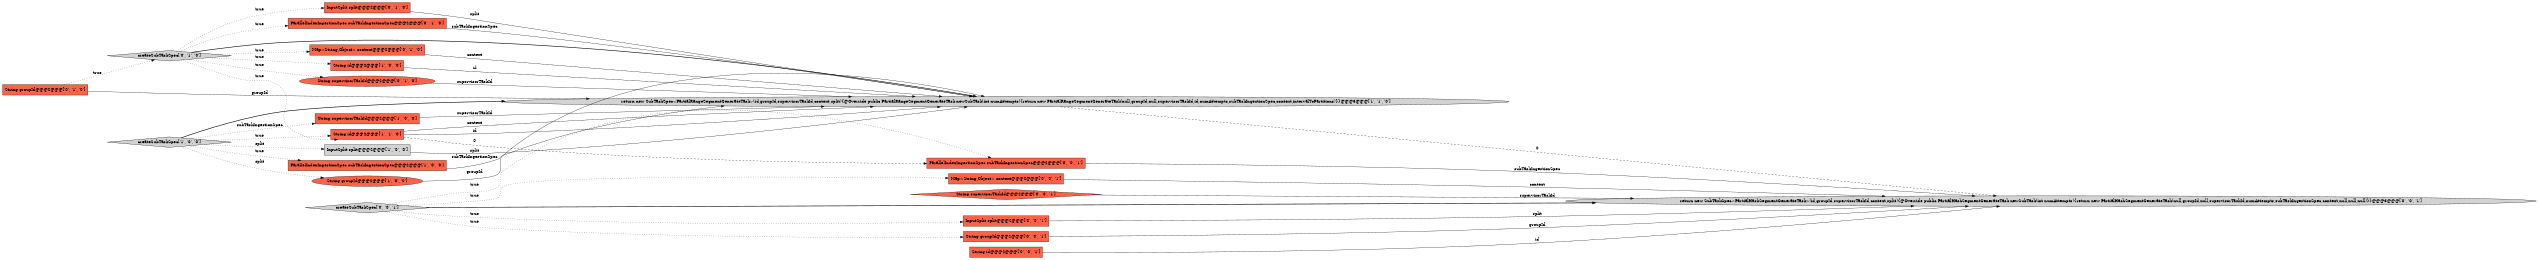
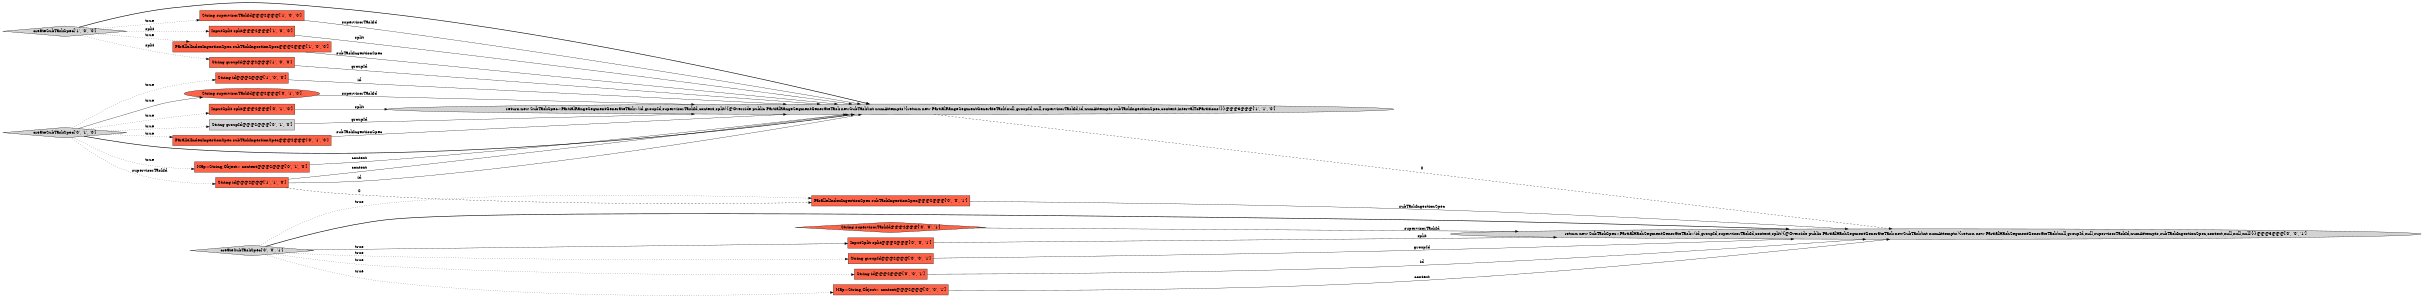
edge "createSubTaskSpec['0', '1', '0']" -> "String supervisorTaskId@@@2@@@['0', '1', '0']": style dotted -> solid
edge "String groupId@@@2@@@['0', '1', '0']" -> "createSubTaskSpec['0', '1', '0']": reversed
edge "createSubTaskSpec['0', '1', '0']" -> "String id@@@2@@@['1', '1', '0']": label "true" -> "supervisorTaskId"
node "String groupId@@@2@@@['0', '1', '0']": fillcolor tomato -> lightgray
edge "createSubTaskSpec['1', '0', '0']" -> "String supervisorTaskId@@@2@@@['1', '0', '0']": label "subTaskIngestionSpec" -> "true"
edge "createSubTaskSpec['1', '0', '0']" -> "String id@@@2@@@['1', '1', '0']": removed, label "true"
node "InputSplit split@@@2@@@['1', '0', '0']": fillcolor lightgray -> tomato
node "String groupId@@@2@@@['1', '0', '0']": shape ellipse -> box
edge "createSubTaskSpec['0', '0', '1']" -> "InputSplit split@@@2@@@['0', '0', '1']": style dotted -> solid
edge "createSubTaskSpec['0', '0', '1']" -> "String id@@@2@@@['0', '0', '1']": added, label "true"
